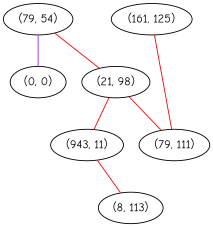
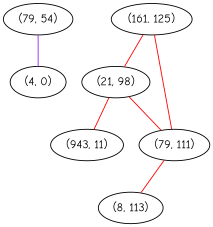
edge "(79, 54)" -- "(21, 98)": now "(161, 125)" -- "(21, 98)"
node "(0, 0)": label "(0, 0)" -> "(4, 0)"
edge "(943, 11)" -- "(8, 113)": now "(79, 111)" -- "(8, 113)"
